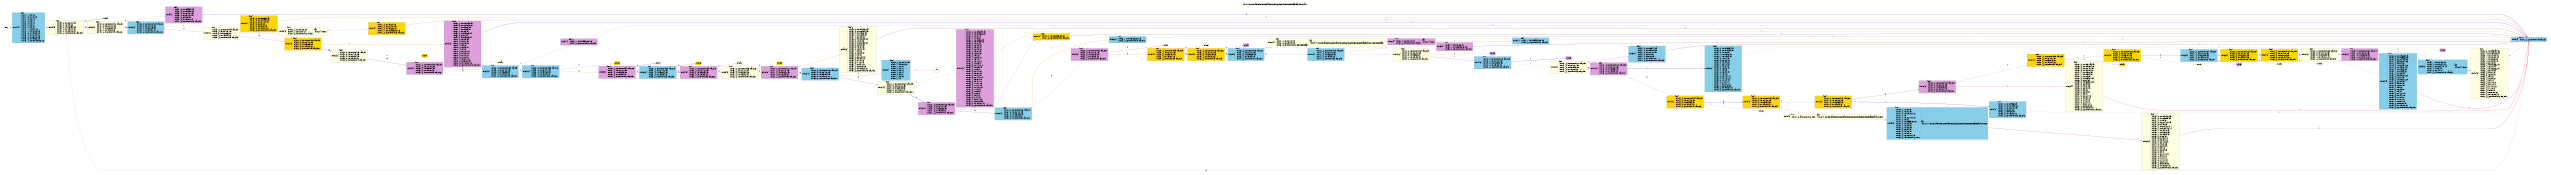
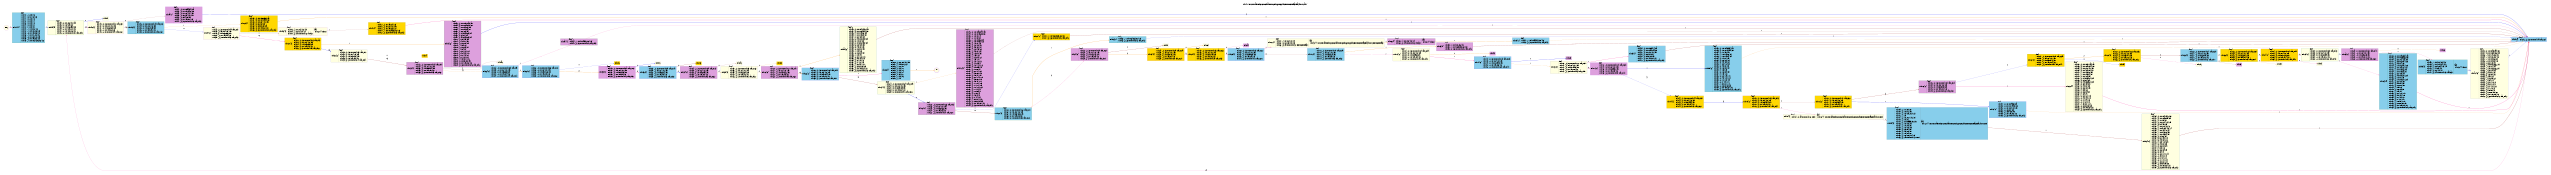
node "0x401cd2": removed
